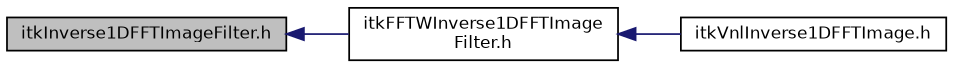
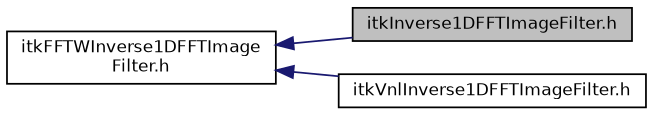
edge "itkFFTWInverse1DFFTImage Filter.h" -> "itkInverse1DFFTImageFilter.h": reversed
node "itkVnlInverse1DFFTImage.h": label "itkVnlInverse1DFFTImage.h" -> "itkVnlInverse1DFFTImageFilter.h"
